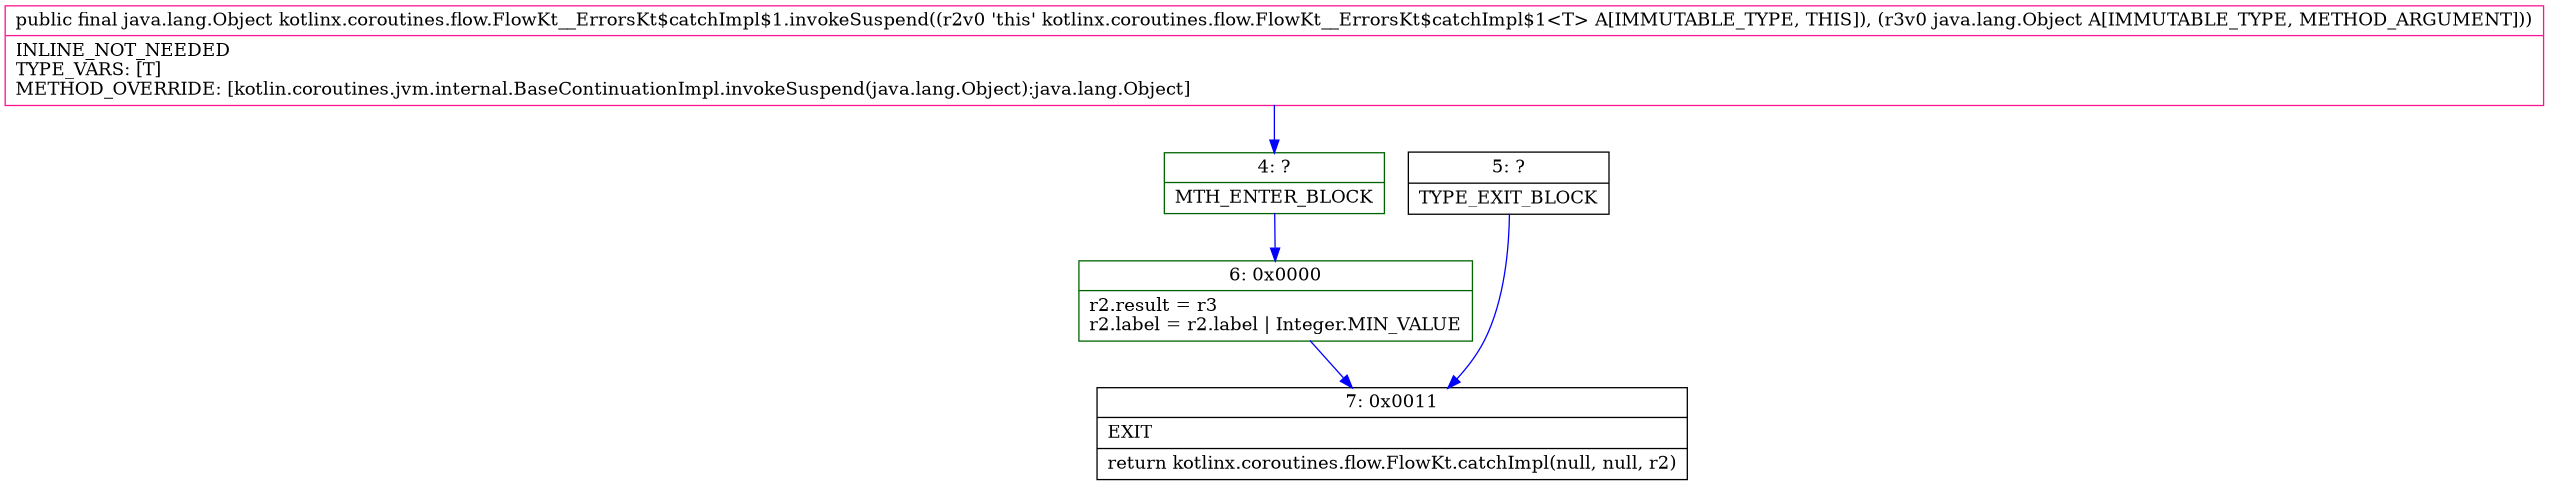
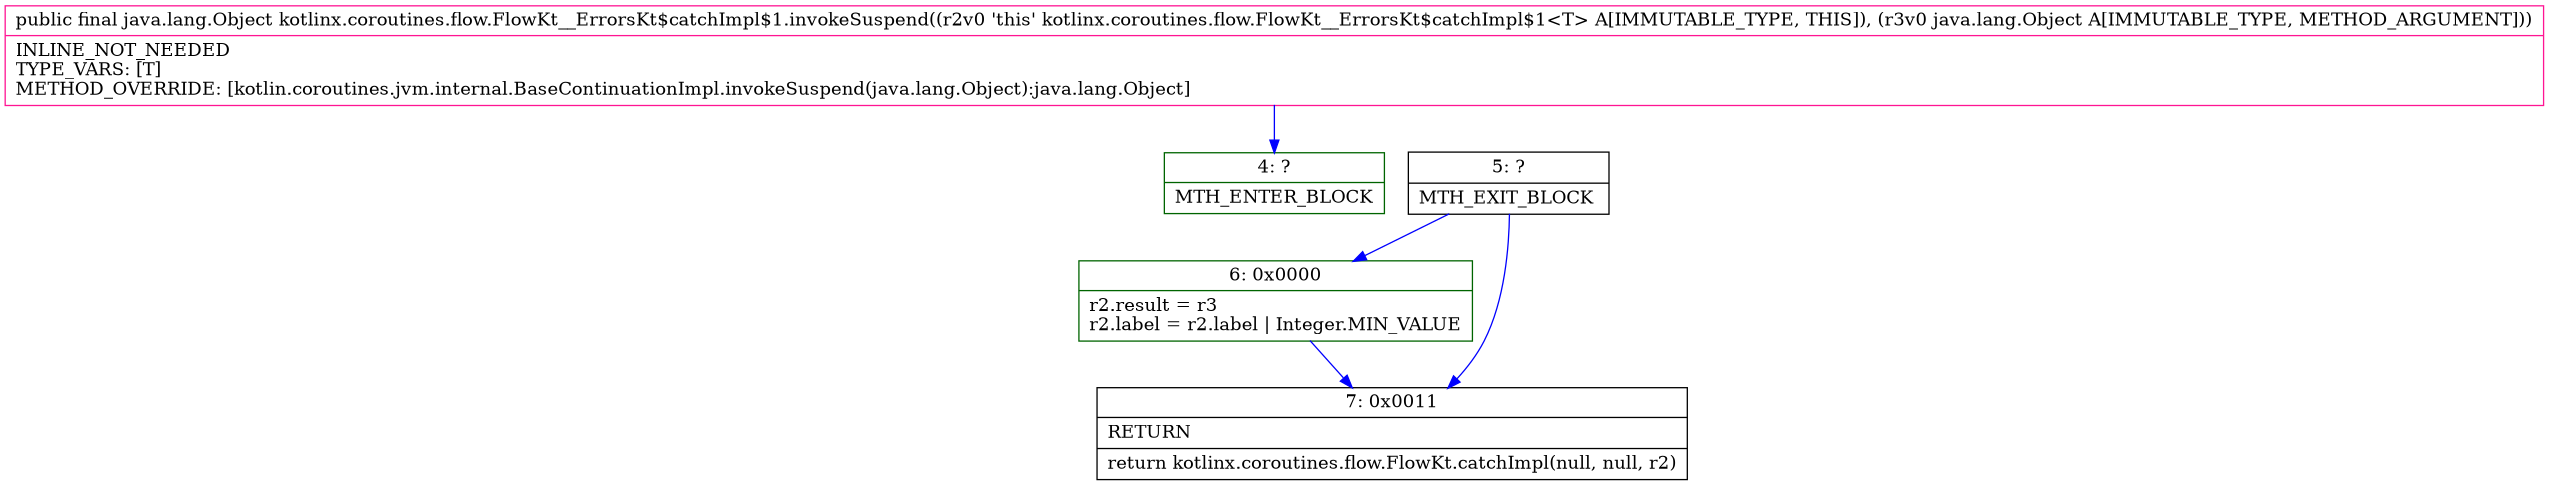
node "5: ?": text "TYPE_EXIT_BLOCK" -> "MTH_EXIT_BLOCK"
edge "4: ?" -> "6: 0x0000": now "5: ?" -> "6: 0x0000"
node "7: 0x0011": text "EXIT" -> "RETURN"
